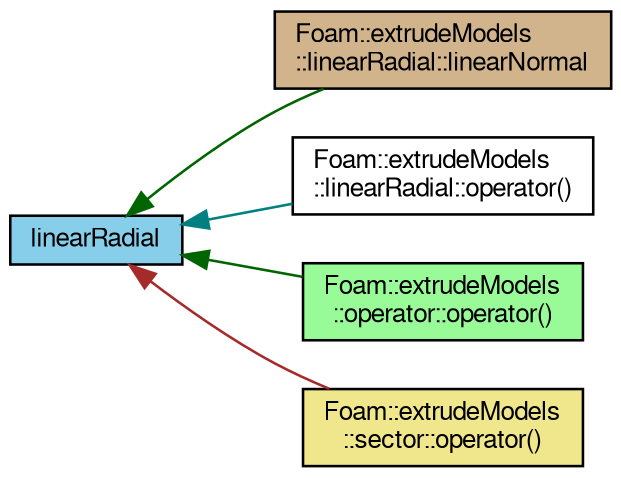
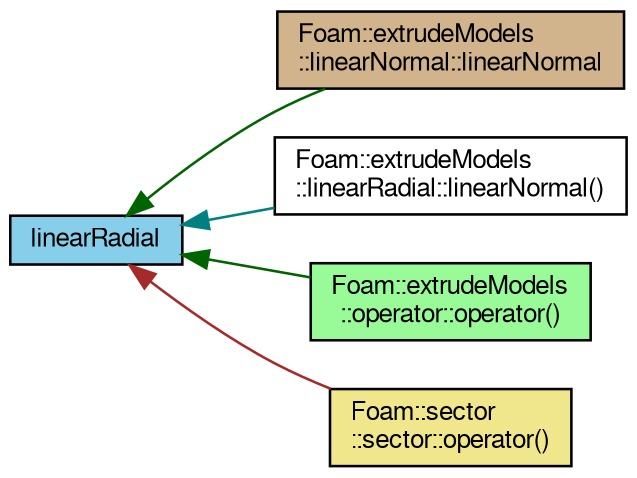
node "Foam::extrudeModels ::linearRadial::linearNormal": label "Foam::extrudeModels ::linearRadial::linearNormal" -> "Foam::extrudeModels ::linearNormal::linearNormal"
node "Foam::extrudeModels ::linearRadial::operator()": label "Foam::extrudeModels ::linearRadial::operator()" -> "Foam::extrudeModels ::linearRadial::linearNormal()"
node "Foam::extrudeModels ::sector::operator()": label "Foam::extrudeModels ::sector::operator()" -> "Foam::sector ::sector::operator()"
